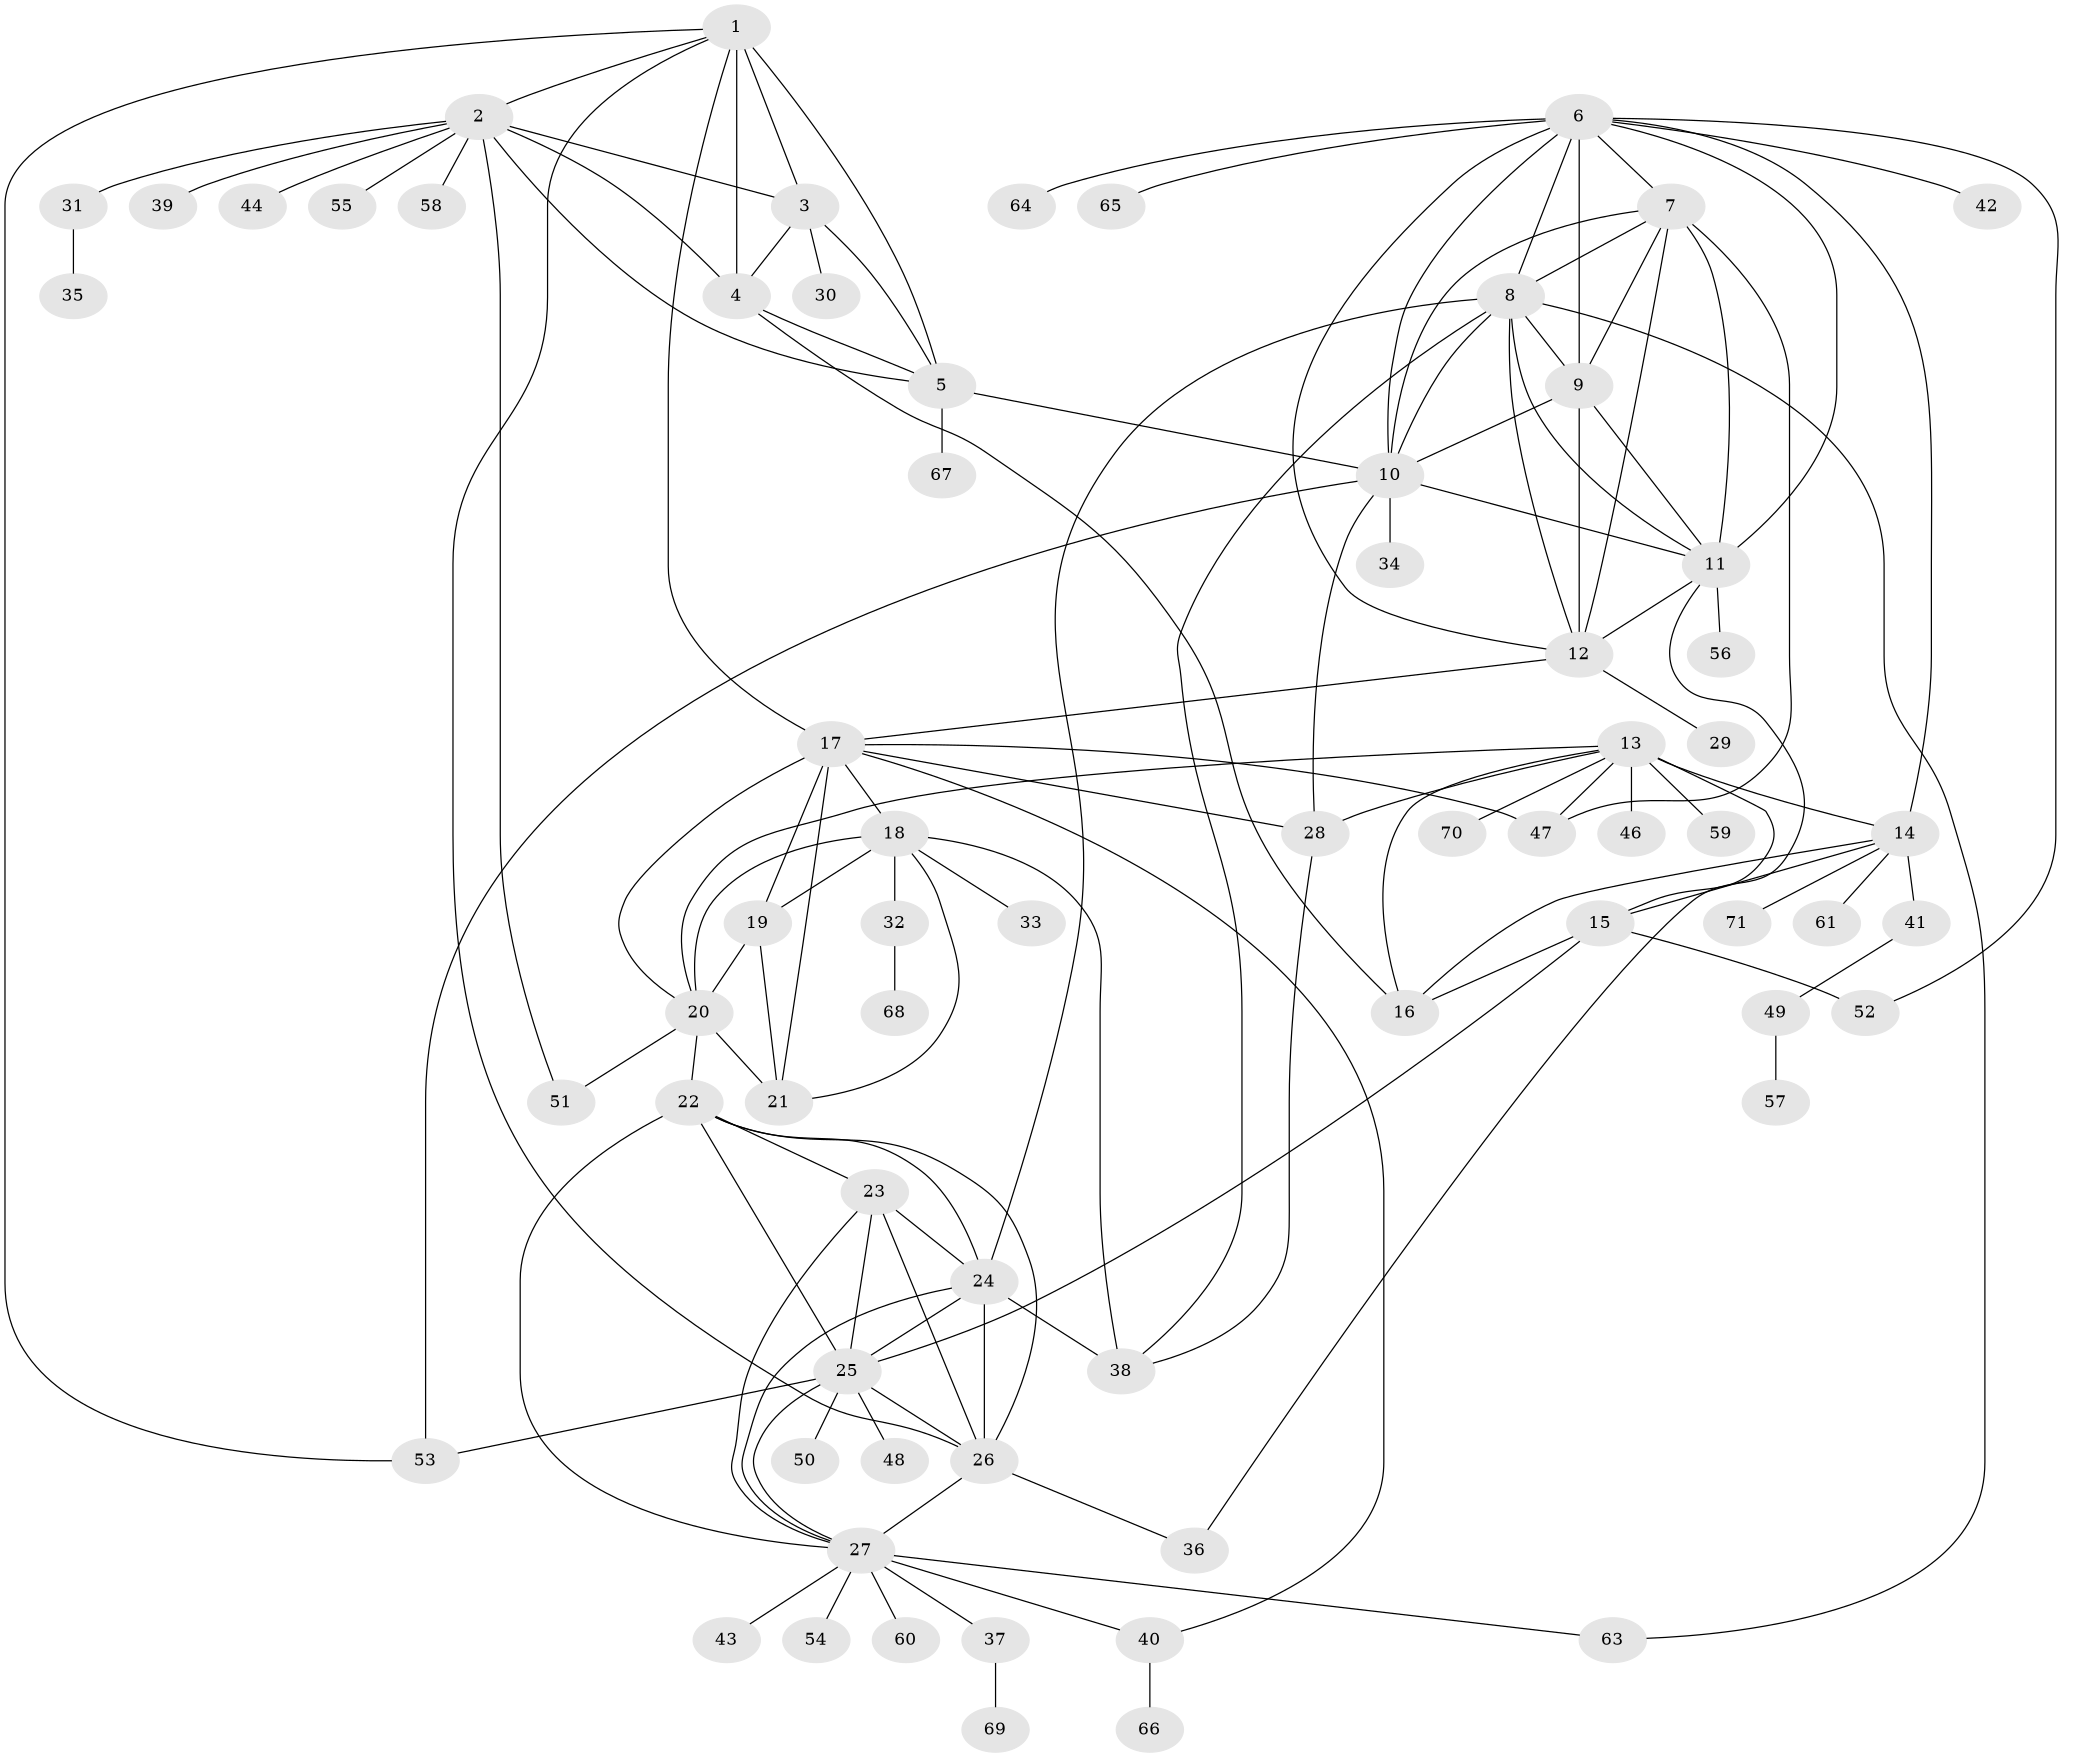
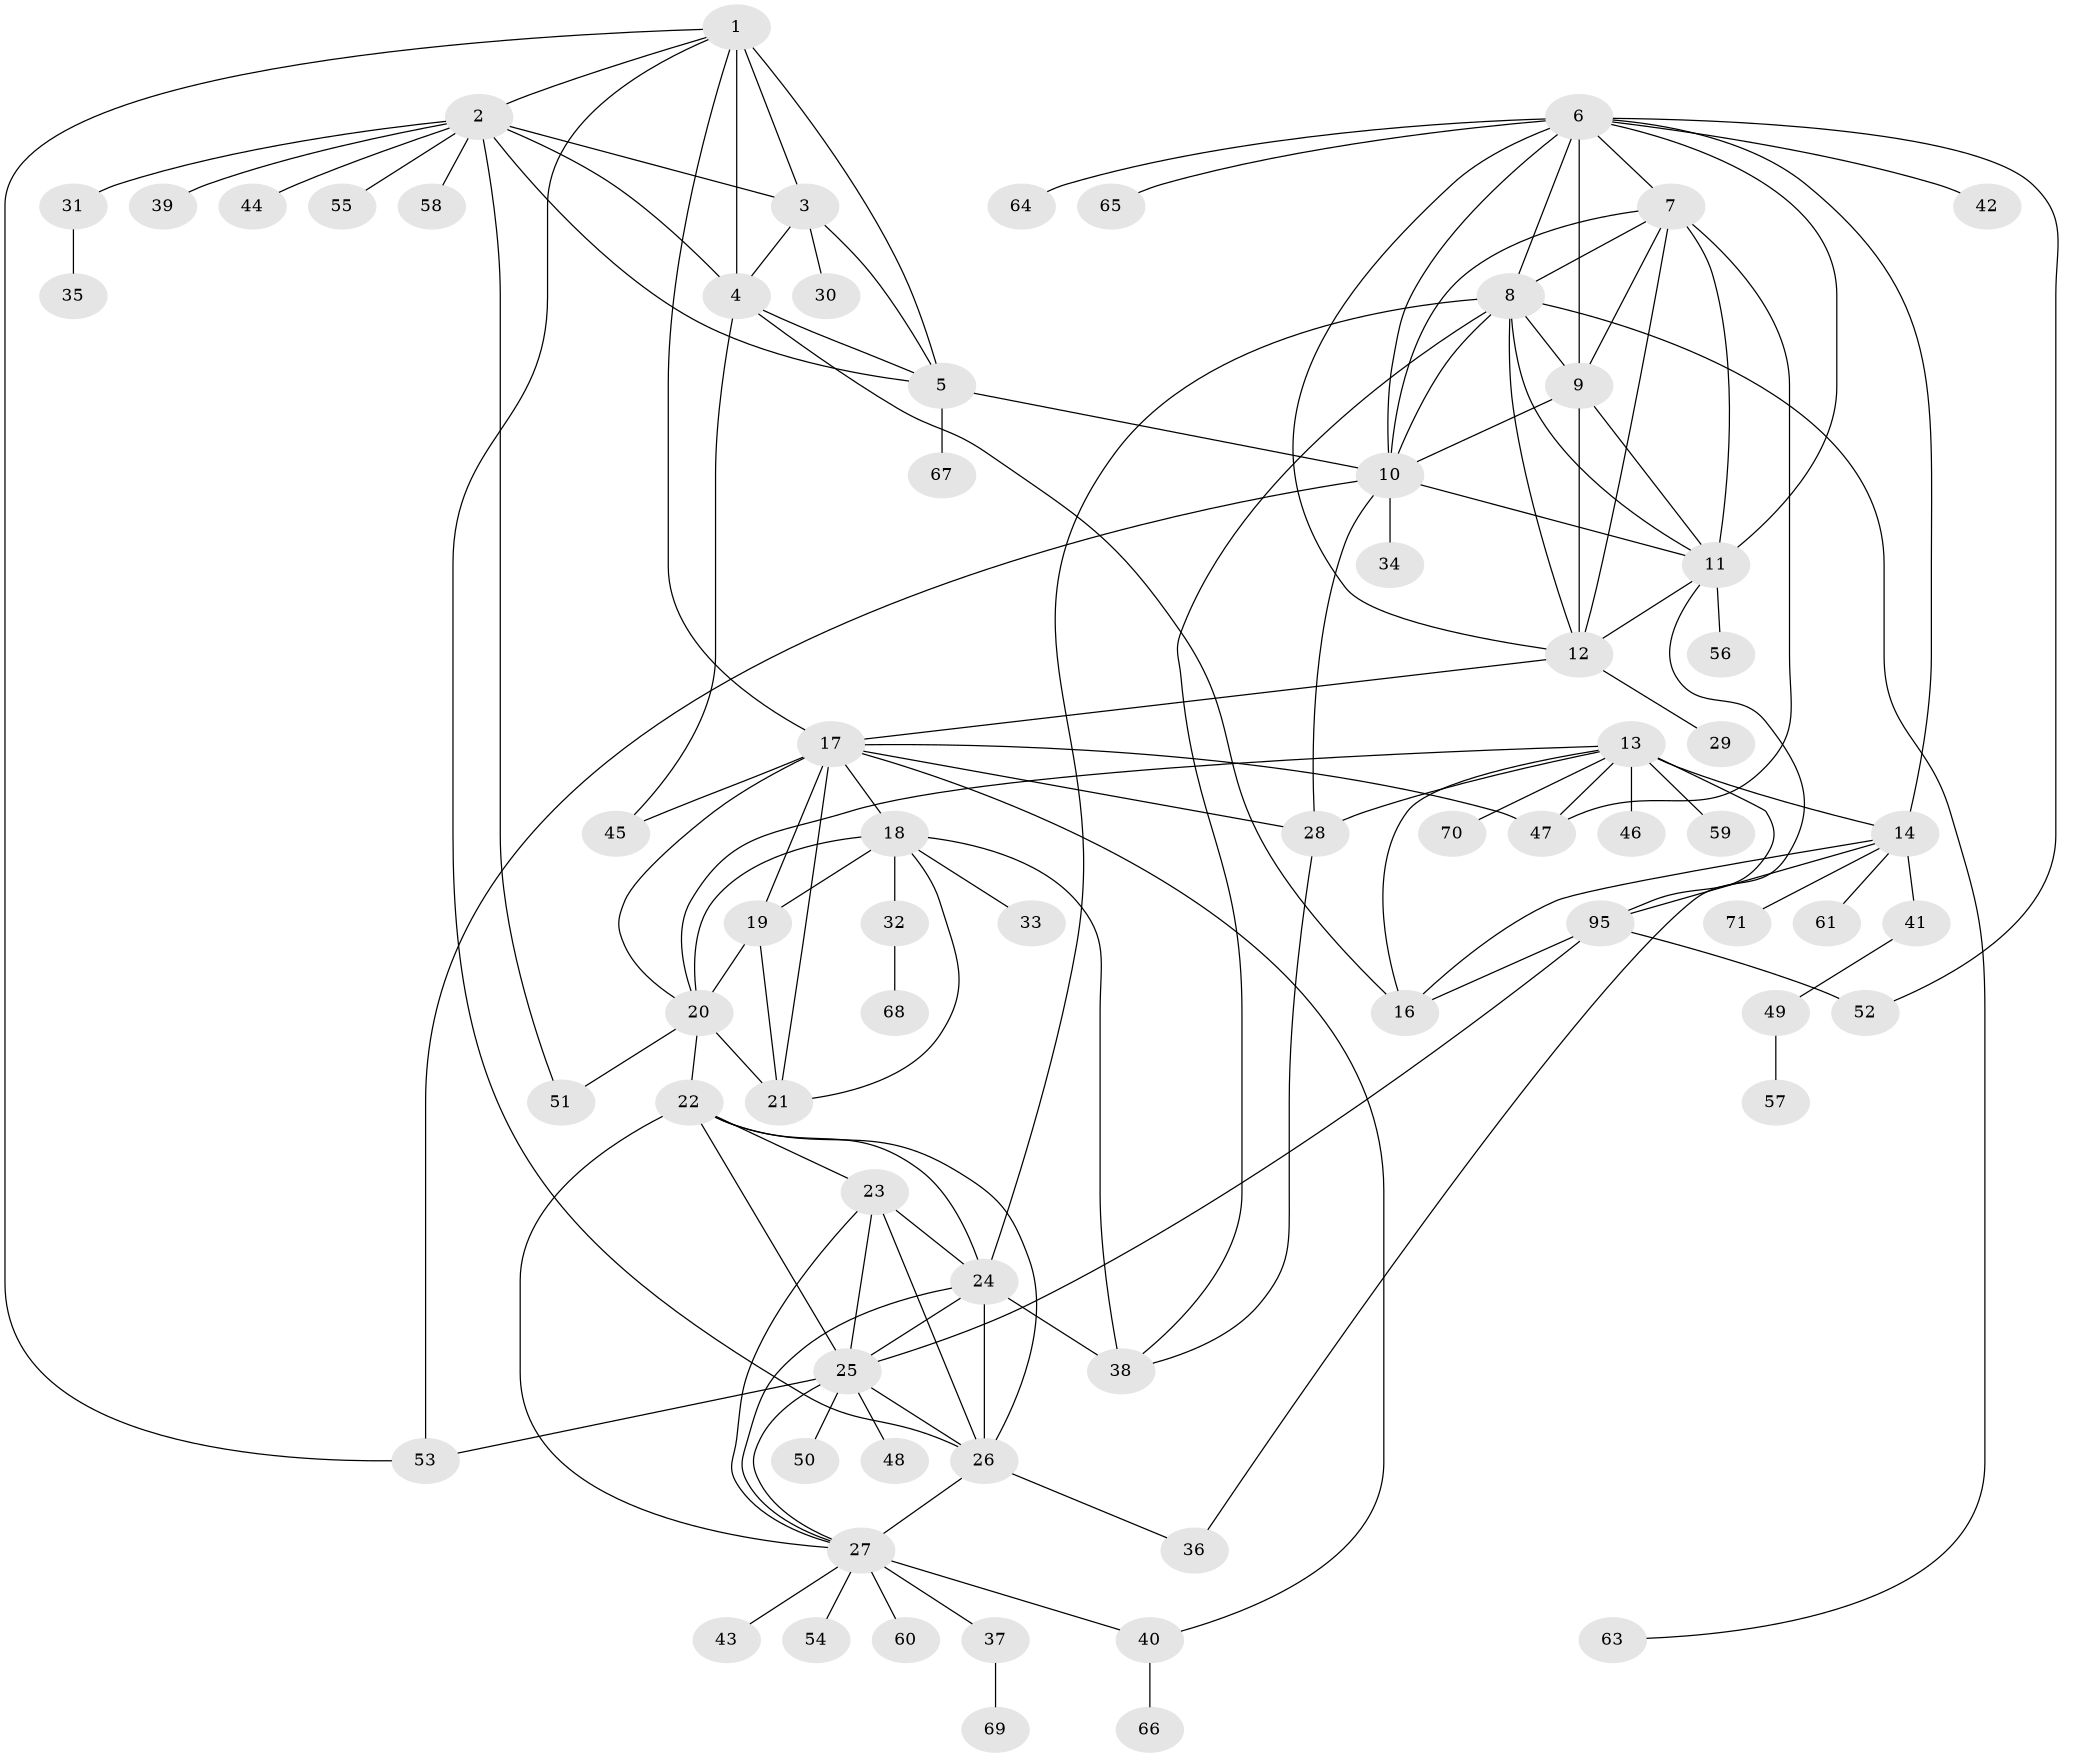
node "45": added
node "15": label "15" -> "95"
edge "27" -- "63": removed
